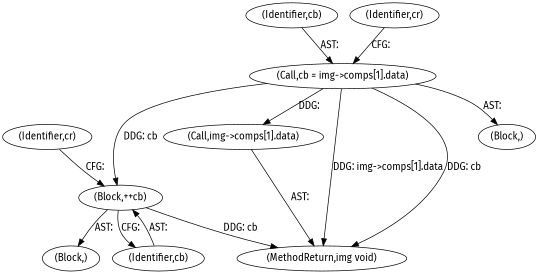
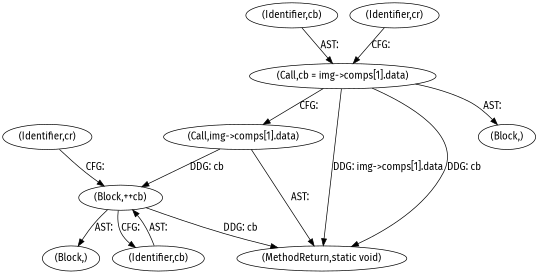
edge "(Call,cb = img->comps[1].data)" -> "(Block,++cb)": now "(Call,img->comps[1].data)" -> "(Block,++cb)"
edge "(Call,cb = img->comps[1].data)" -> "(Call,img->comps[1].data)": label "DDG: " -> "CFG: "
node "(MethodReturn,img void)": label "(MethodReturn,img void)" -> "(MethodReturn,static void)"
